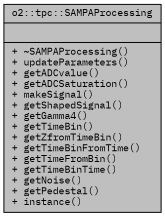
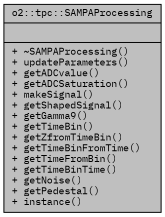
node "o2::tpc::SAMPAProcessing": text "+ getGamma4()" -> "+ getGamma9()"
